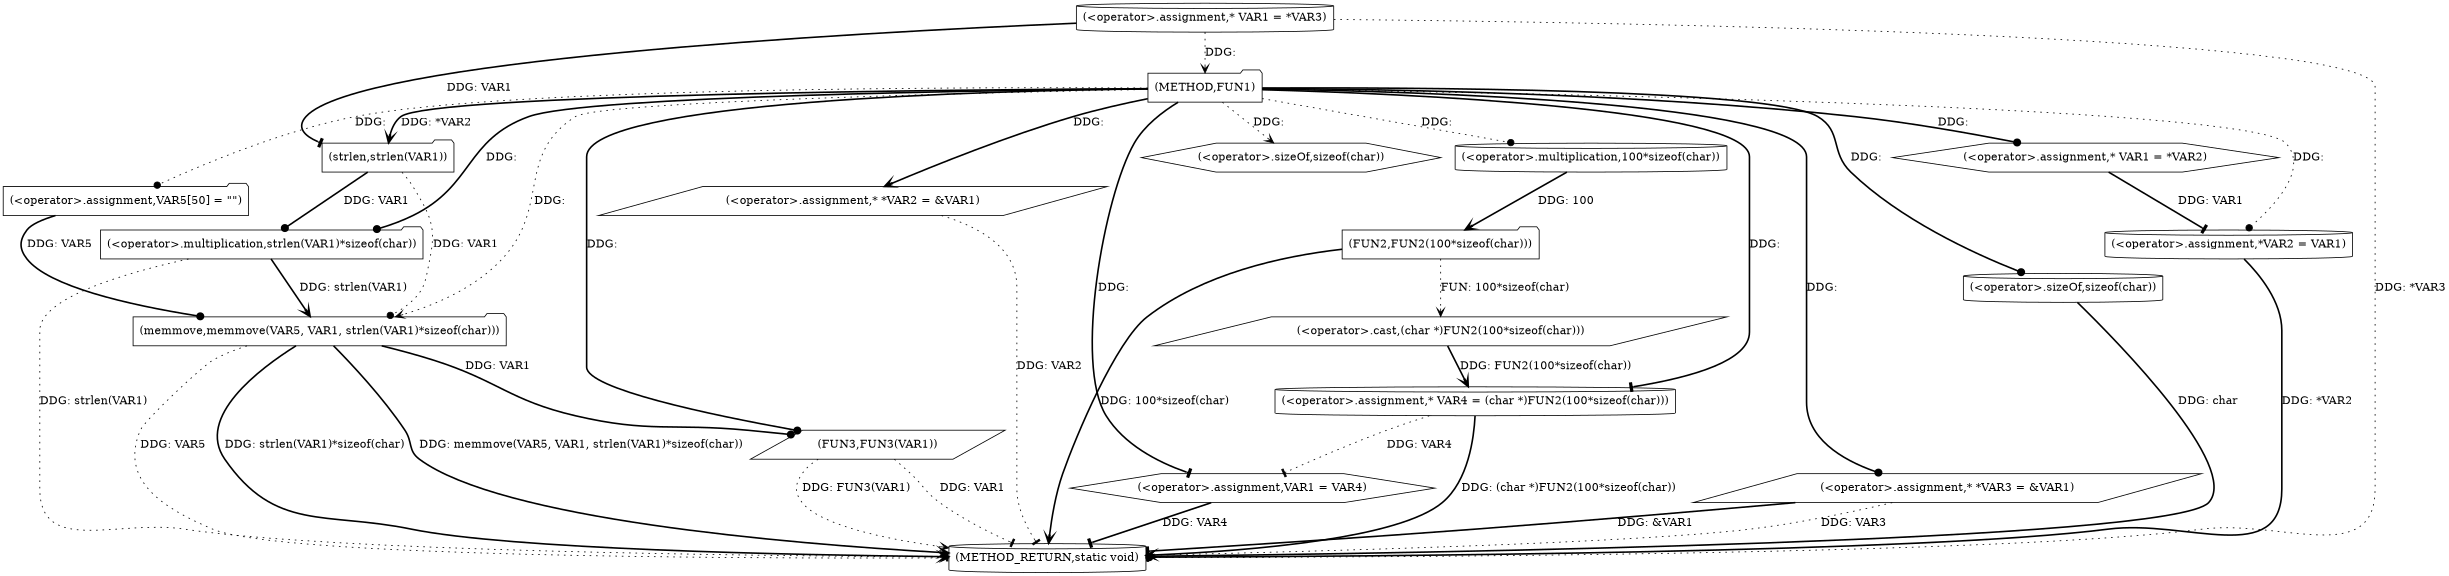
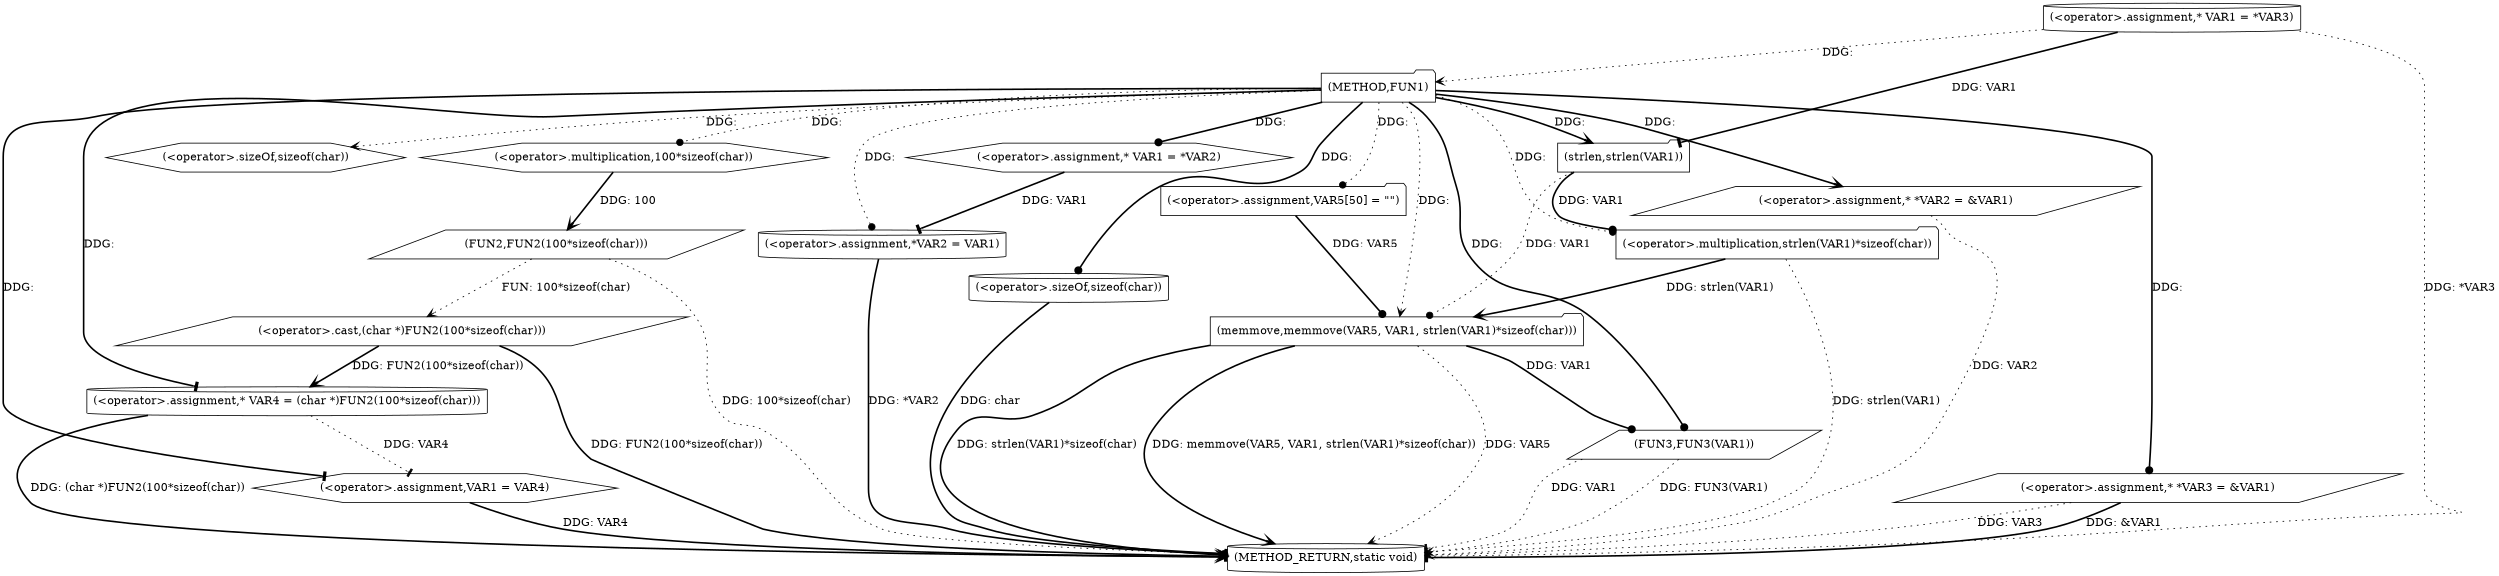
edge "(METHOD,FUN1)" -> "(<operator>.multiplication,strlen(VAR1)*sizeof(char))": style bold -> dotted
edge "(METHOD,FUN1)" -> "(strlen,strlen(VAR1))": label "DDG: *VAR2" -> "DDG: "
node "(<operator>.multiplication,100*sizeof(char))": shape cylinder -> hexagon
node "(FUN2,FUN2(100*sizeof(char)))": shape folder -> parallelogram
edge "(FUN2,FUN2(100*sizeof(char)))" -> "(METHOD_RETURN,static void)": style bold -> dotted
edge "(<operator>.cast,(char *)FUN2(100*sizeof(char)))" -> "(METHOD_RETURN,static void)": added, label "DDG: FUN2(100*sizeof(char))"
